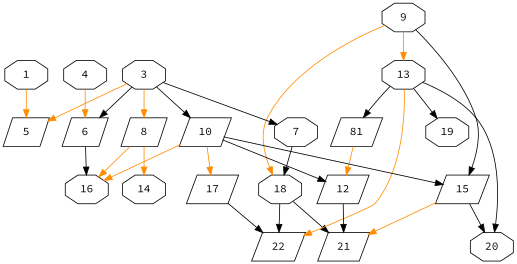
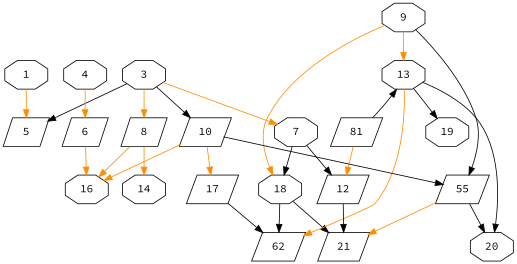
edge "13" -> "81": reversed
edge "3" -> "6": removed
edge "3" -> "5": color darkorange -> black
edge "3" -> "7": color black -> darkorange
edge "6" -> "16": color black -> darkorange
edge "10" -> "12": now "7" -> "12"
node "15": label "15" -> "55"
node "22": label "22" -> "62"
